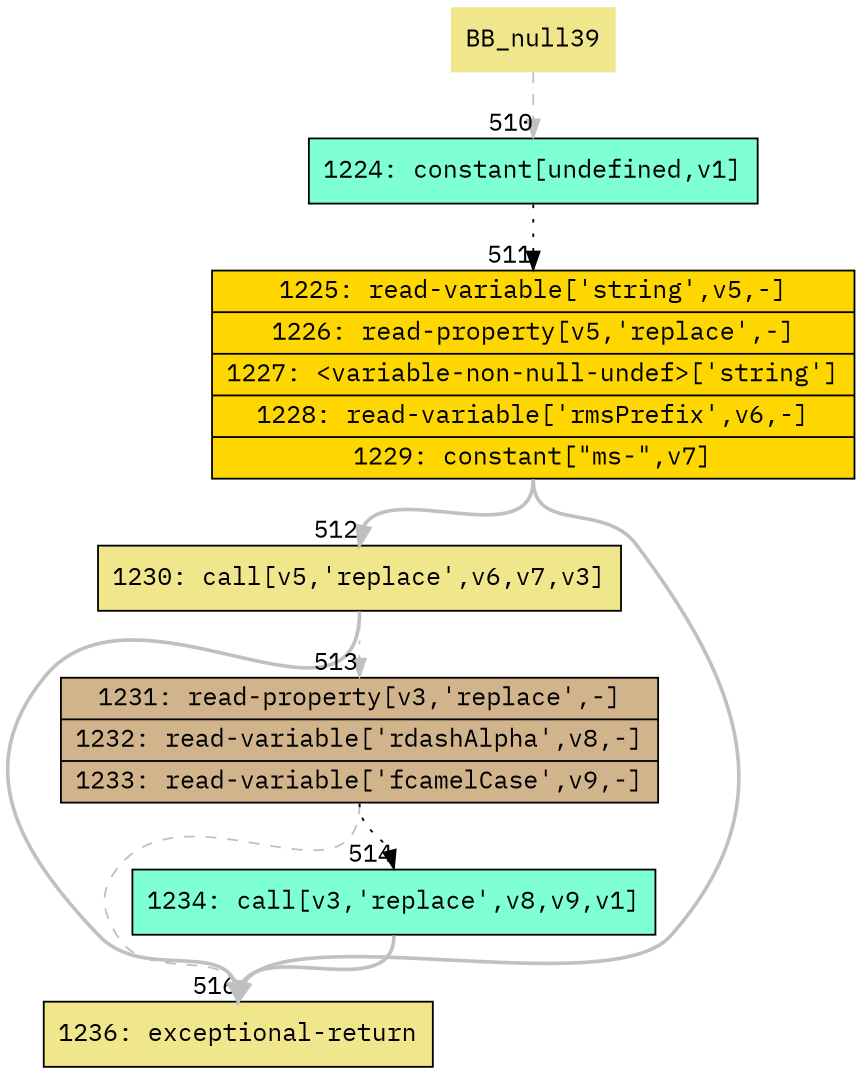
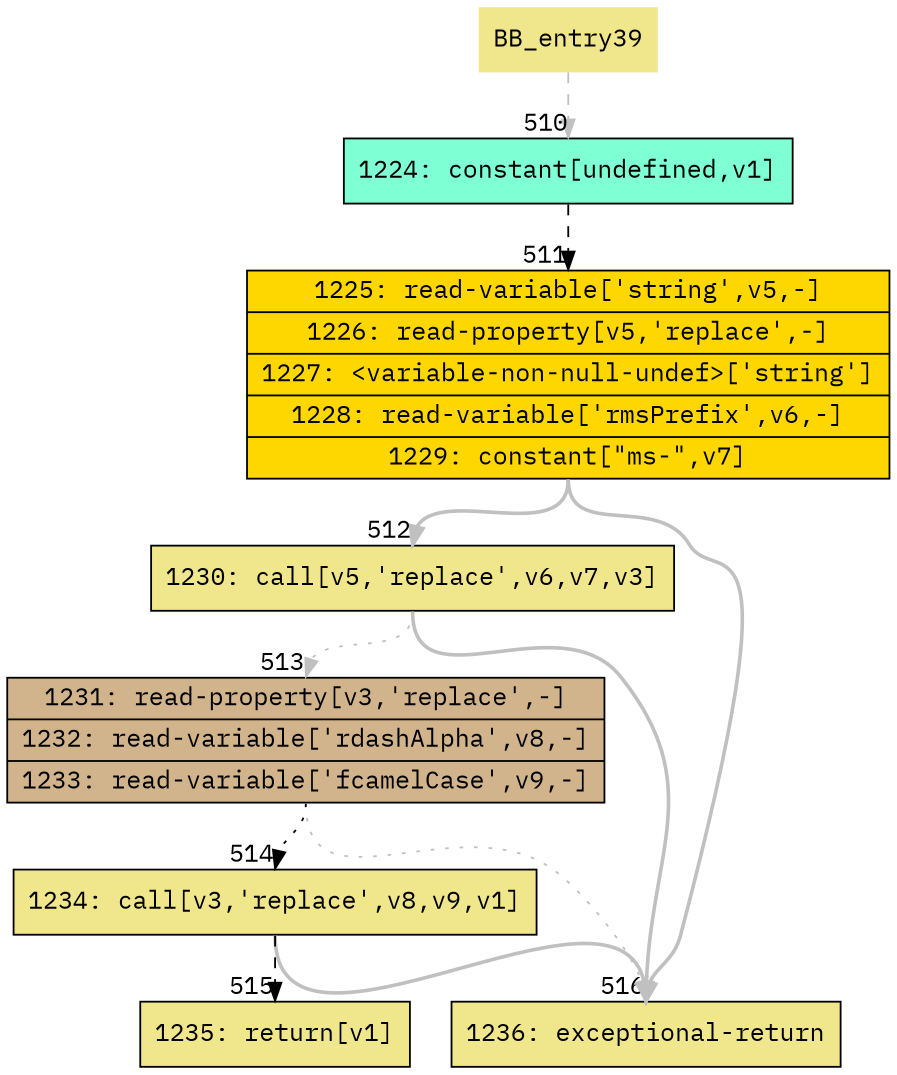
node "BB_null39": label "BB_null39" -> "BB_entry39"
edge "1224: constant[undefined,v1]" -> "1225: read-variable['string',v5,-]": style dotted -> dashed
edge "1231: read-property[v3,'replace',-]" -> "1236: exceptional-return": style dashed -> dotted
node "1234: call[v3,'replace',v8,v9,v1]": fillcolor aquamarine -> khaki
node "1235: return[v1]": added
